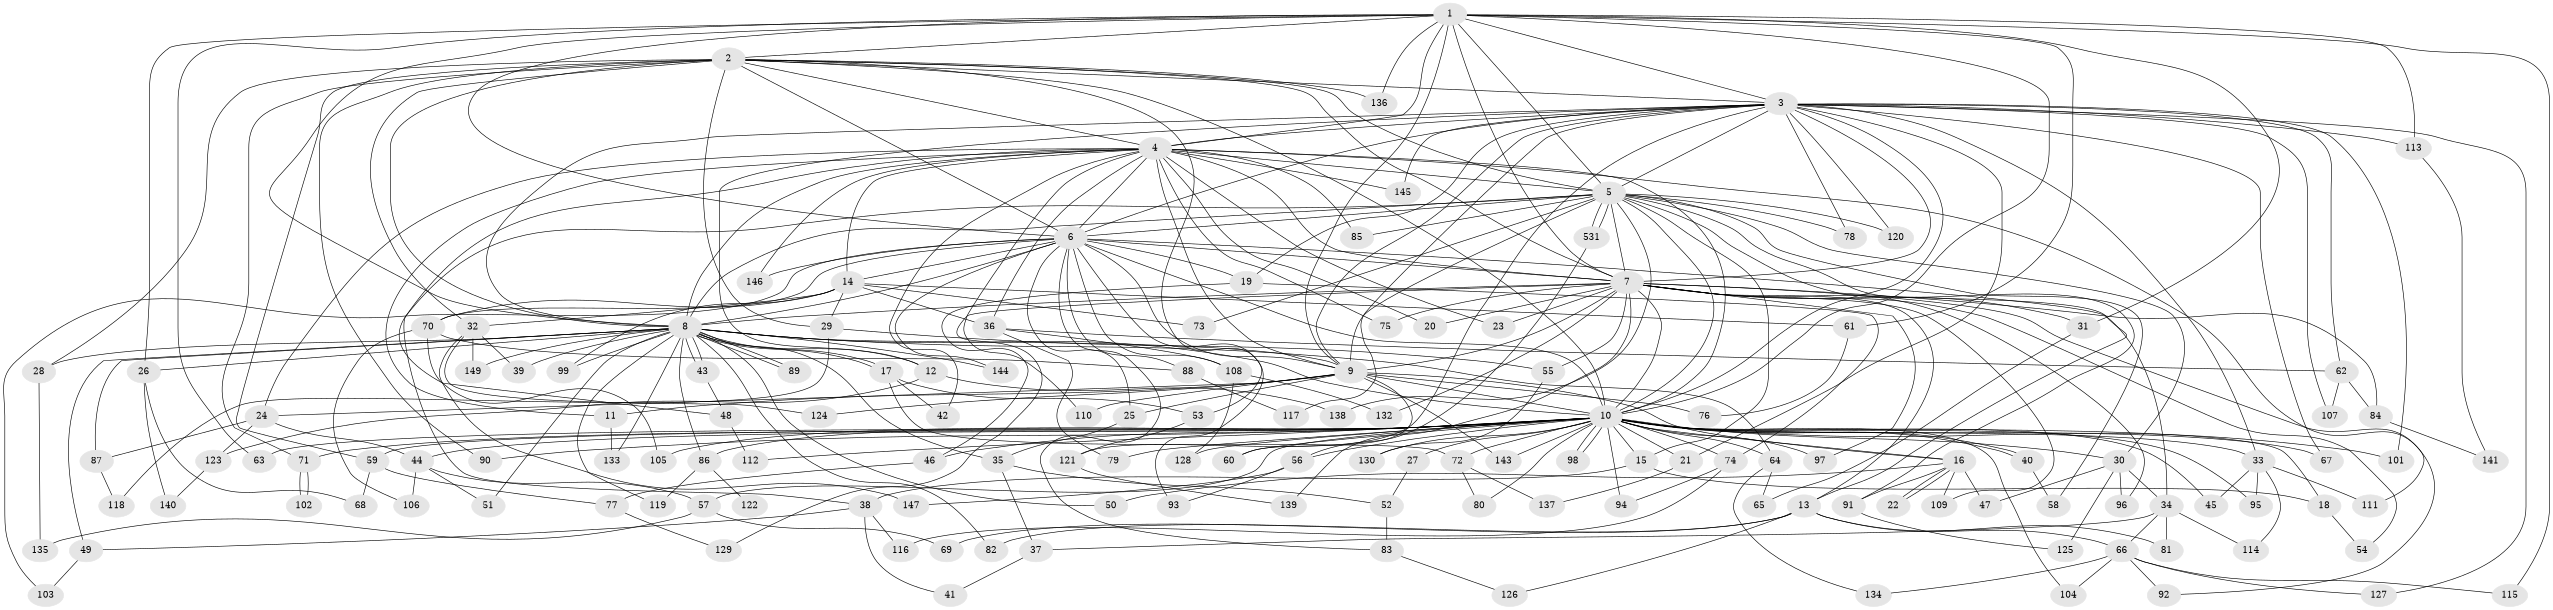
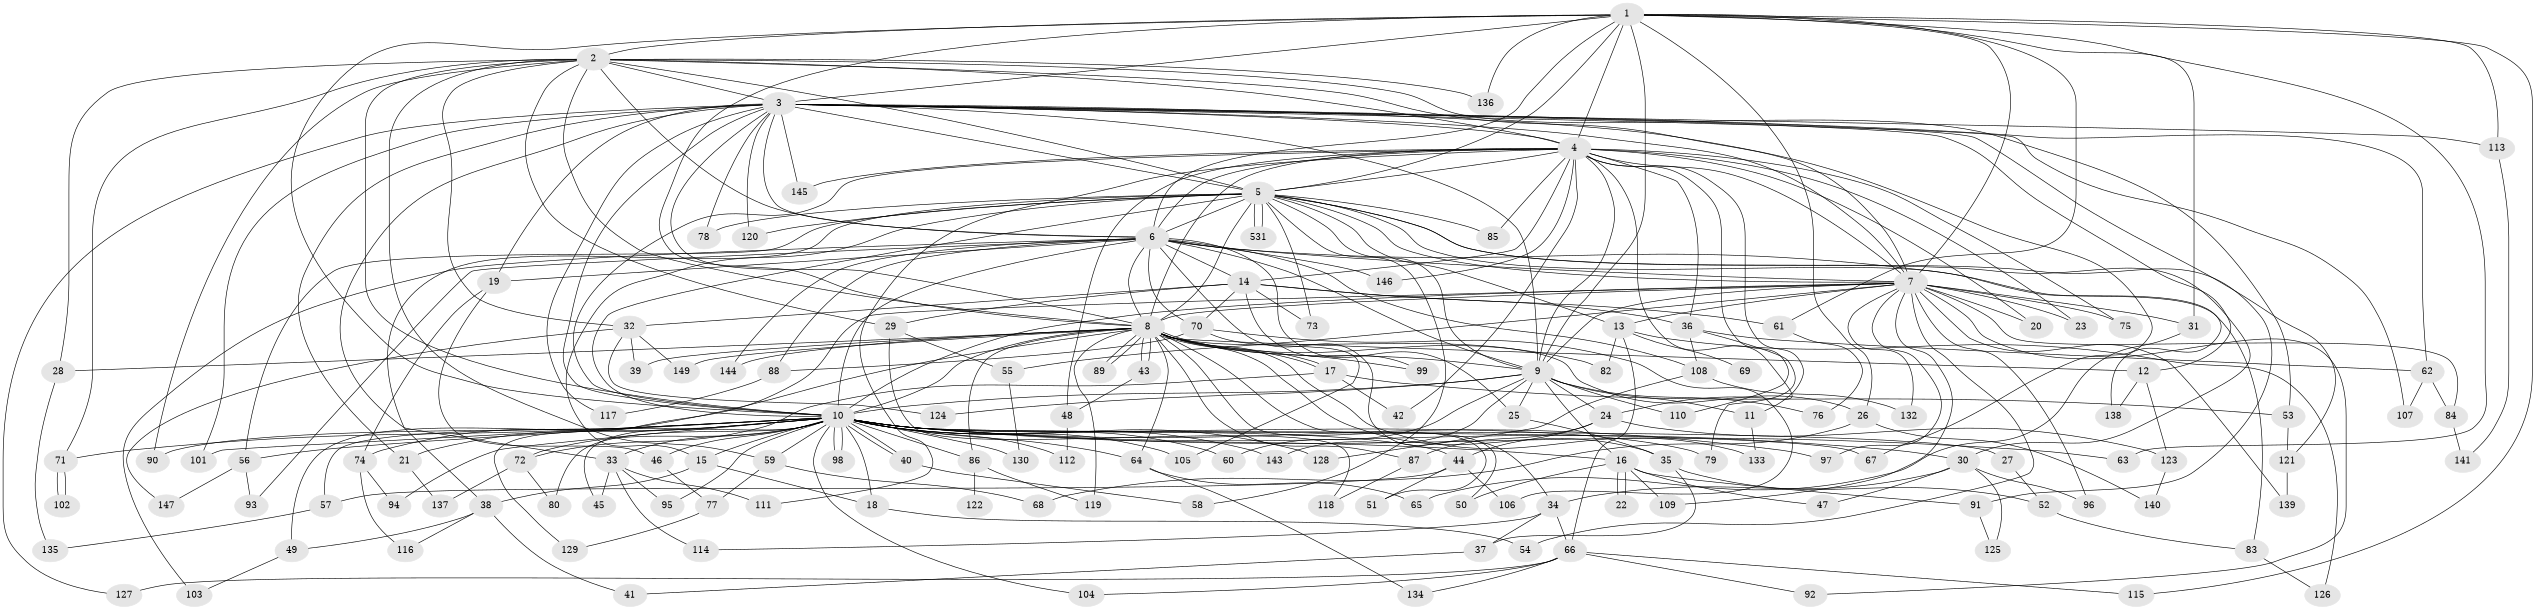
edge "531" -- "56": now "5" -- "56"
edge "57" -- "69": removed
node "81": removed
